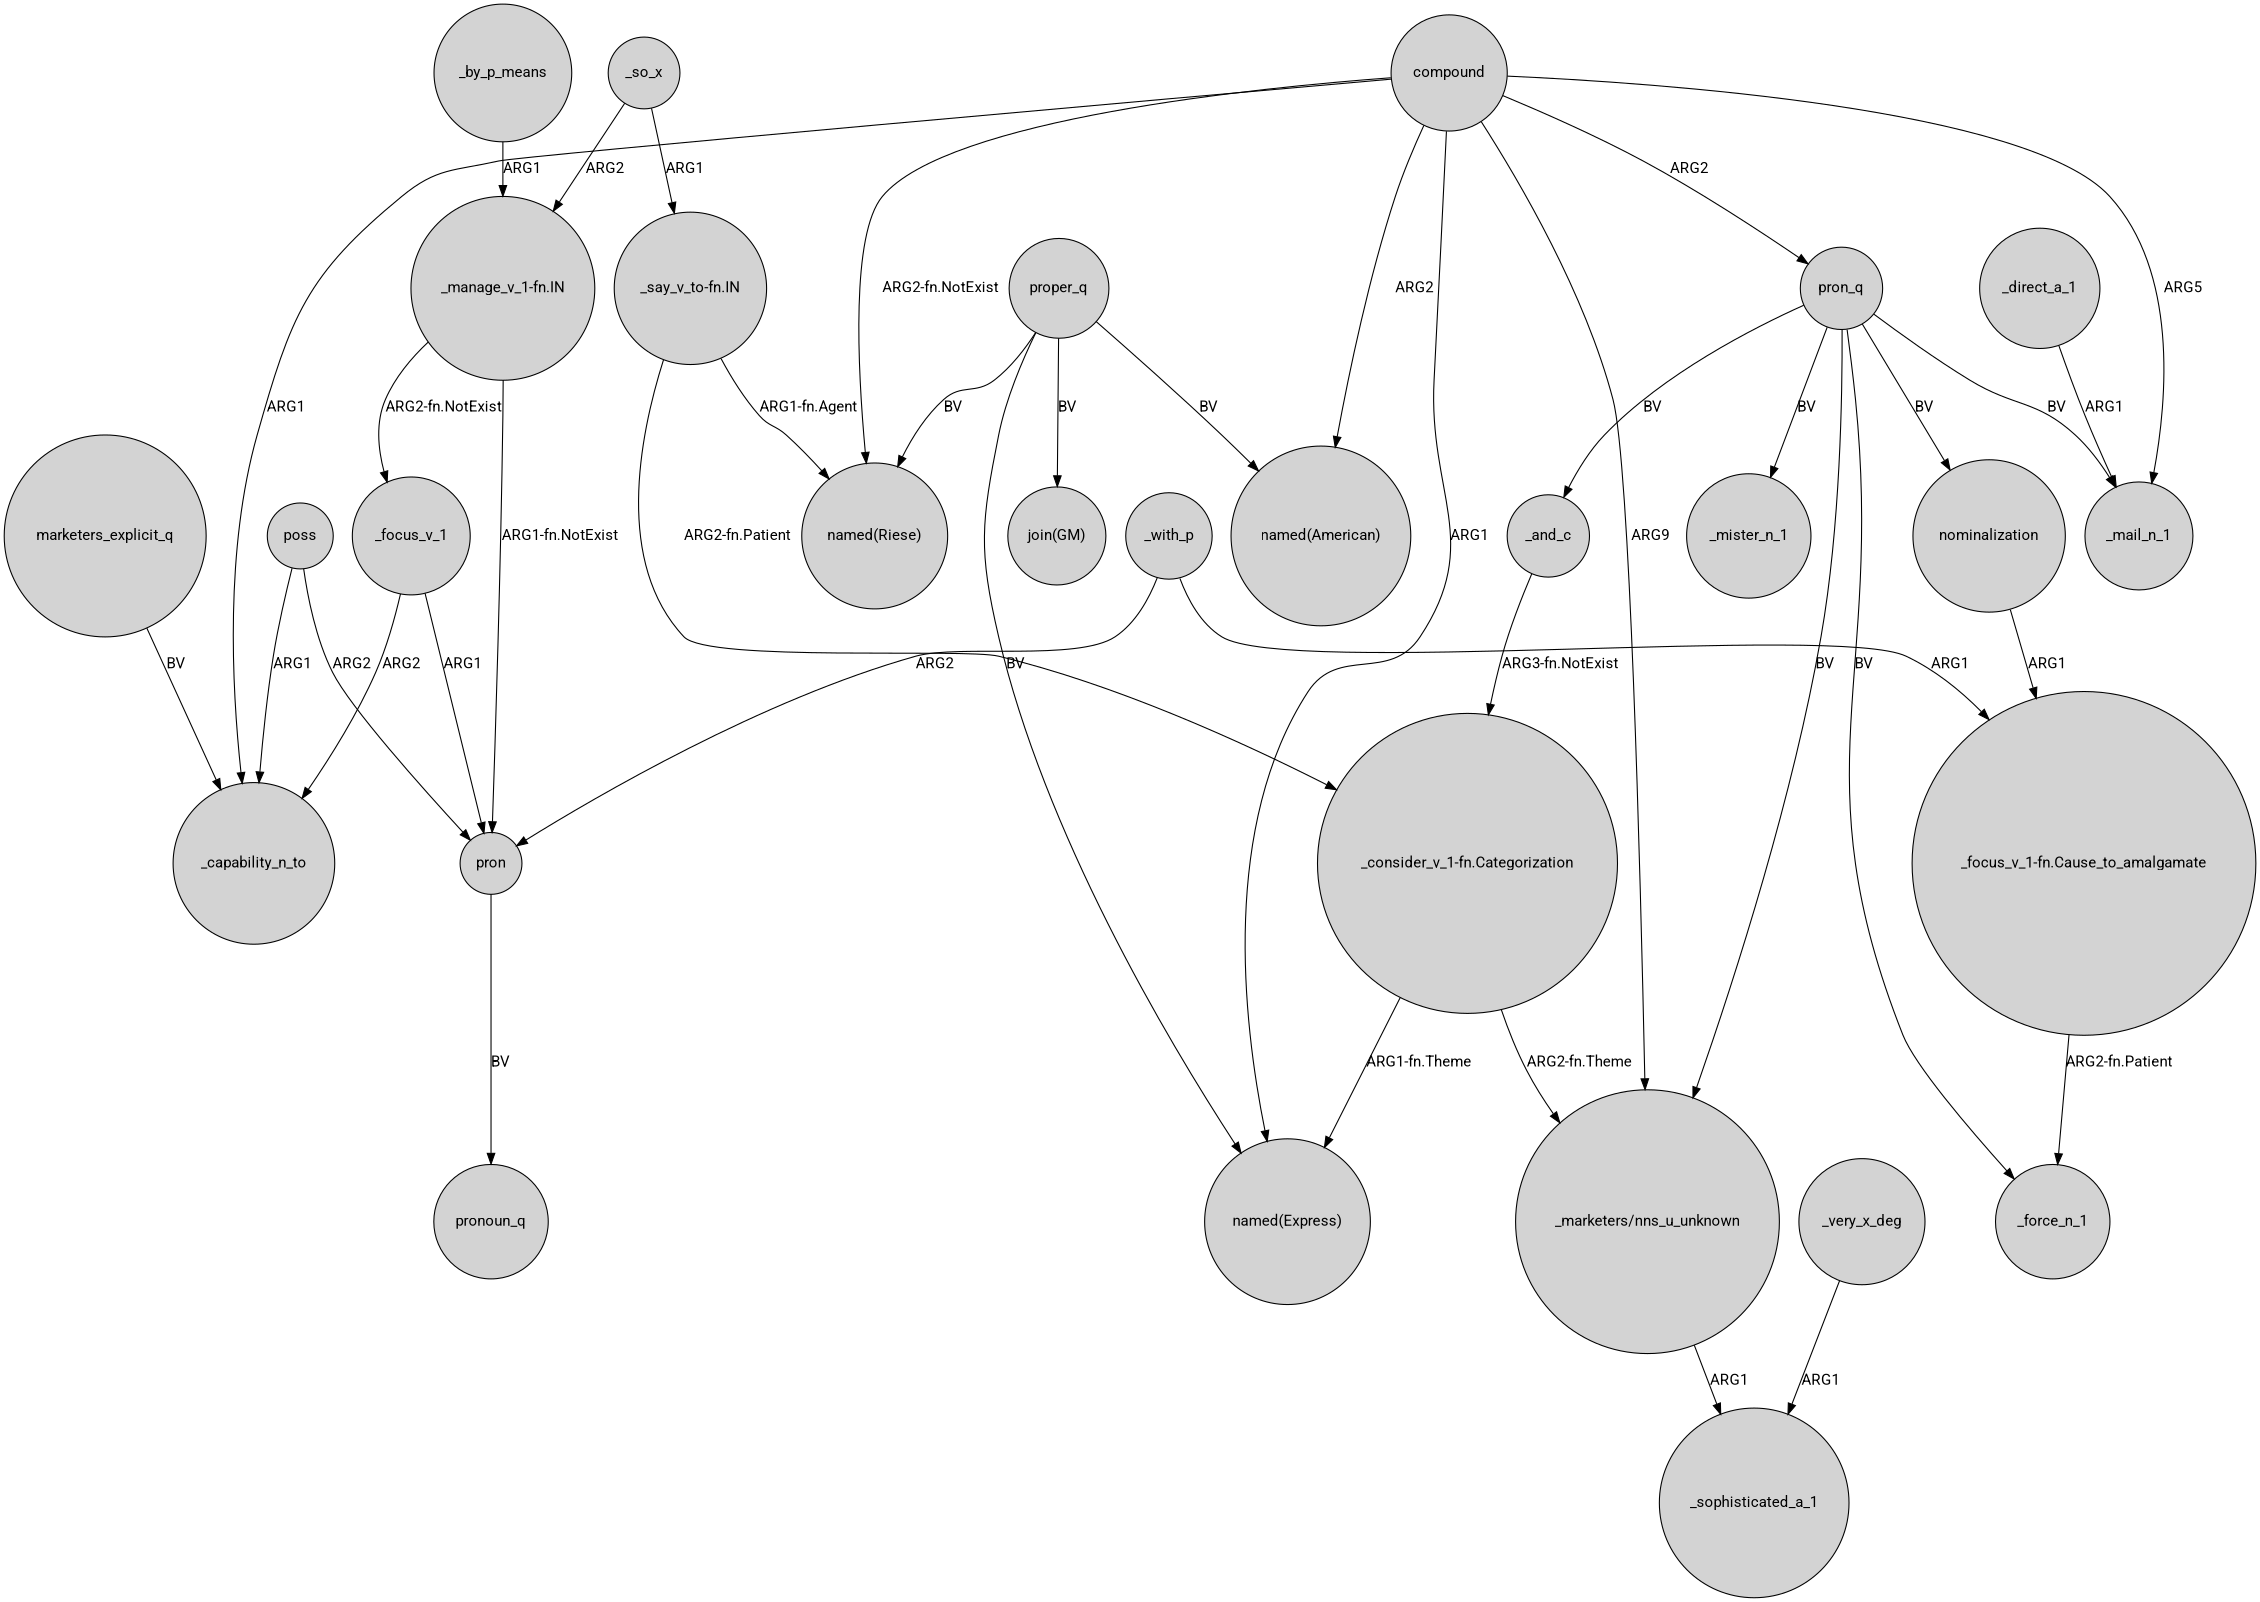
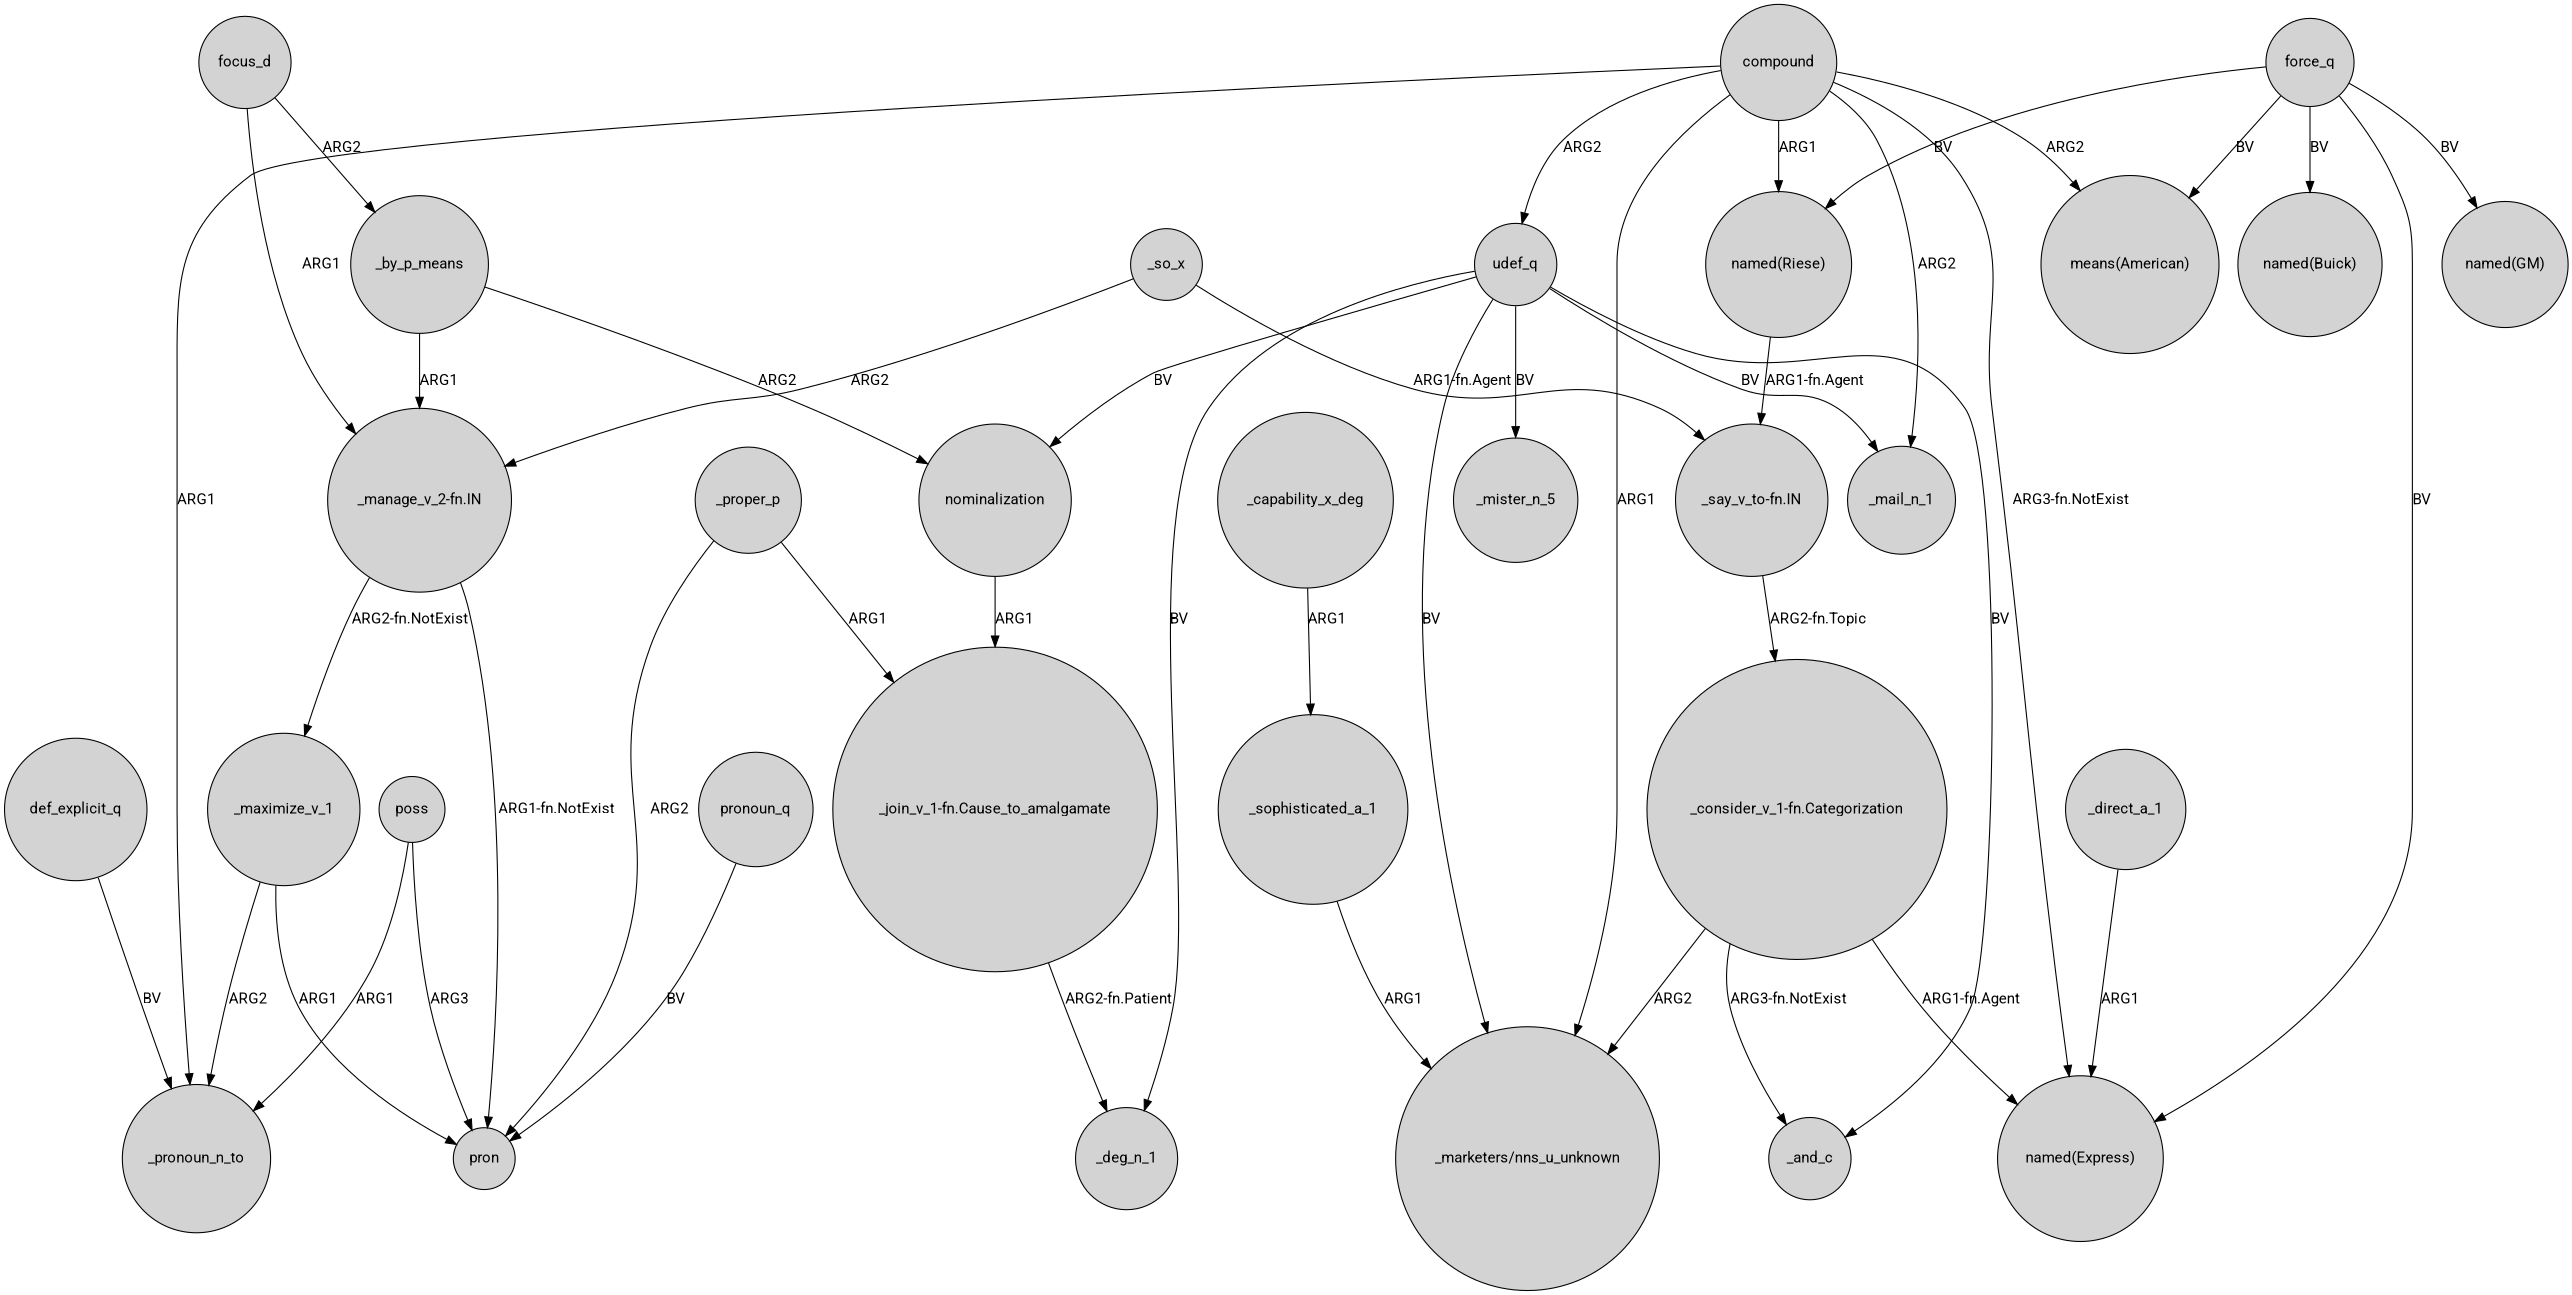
node "focus_d": added
edge "_so_x" -> "_say_v_to-fn.IN": label "ARG1" -> "ARG1-fn.Agent"
node "named(Buick)": added
node "_manage_v_1-fn.IN": label "_manage_v_1-fn.IN" -> "_manage_v_2-fn.IN"
edge "compound" -> "named(Riese)": label "ARG2-fn.NotExist" -> "ARG1"
node "proper_q": label "proper_q" -> "force_q"
node "pron_q": label "pron_q" -> "udef_q"
edge "compound" -> "_mail_n_1": label "ARG5" -> "ARG2"
edge "_by_p_means" -> "nominalization": added, label "ARG2"
edge "_direct_a_1" -> "_mail_n_1": now "_direct_a_1" -> "named(Express)"
edge "_say_v_to-fn.IN" -> "named(Riese)": reversed
node "marketers_explicit_q": label "marketers_explicit_q" -> "def_explicit_q"
node "_focus_v_1": label "_focus_v_1" -> "_maximize_v_1"
edge "_say_v_to-fn.IN" -> "_consider_v_1-fn.Categorization": label "ARG2-fn.Patient" -> "ARG2-fn.Topic"
node "join(GM)": label "join(GM)" -> "named(GM)"
node "_with_p": label "_with_p" -> "_proper_p"
node "named(American)": label "named(American)" -> "means(American)"
edge "compound" -> "named(Express)": label "ARG1" -> "ARG3-fn.NotExist"
edge "compound" -> "_marketers/nns_u_unknown": label "ARG9" -> "ARG1"
node "_mister_n_1": label "_mister_n_1" -> "_mister_n_5"
edge "_and_c" -> "_consider_v_1-fn.Categorization": reversed
edge "poss" -> "pron": label "ARG2" -> "ARG3"
node "_capability_n_to": label "_capability_n_to" -> "_pronoun_n_to"
node "_focus_v_1-fn.Cause_to_amalgamate": label "_focus_v_1-fn.Cause_to_amalgamate" -> "_join_v_1-fn.Cause_to_amalgamate"
edge "pron" -> "pronoun_q": reversed
edge "_consider_v_1-fn.Categorization" -> "named(Express)": label "ARG1-fn.Theme" -> "ARG1-fn.Agent"
edge "_consider_v_1-fn.Categorization" -> "_marketers/nns_u_unknown": label "ARG2-fn.Theme" -> "ARG2"
node "_very_x_deg": label "_very_x_deg" -> "_capability_x_deg"
node "_force_n_1": label "_force_n_1" -> "_deg_n_1"
edge "_marketers/nns_u_unknown" -> "_sophisticated_a_1": reversed
